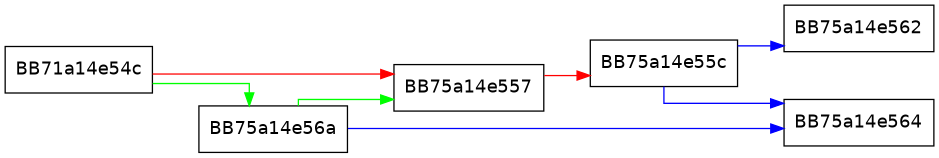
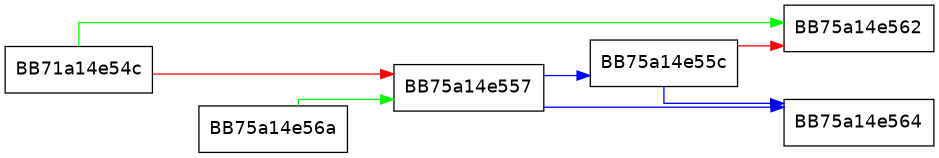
edge "BB75a14e55c" -> "BB75a14e562": color blue -> red
edge "BB75a14e557" -> "BB75a14e55c": color red -> blue
edge "BB71a14e54c" -> "BB75a14e56a": now "BB71a14e54c" -> "BB75a14e562"
edge "BB75a14e56a" -> "BB75a14e564": now "BB75a14e557" -> "BB75a14e564"
